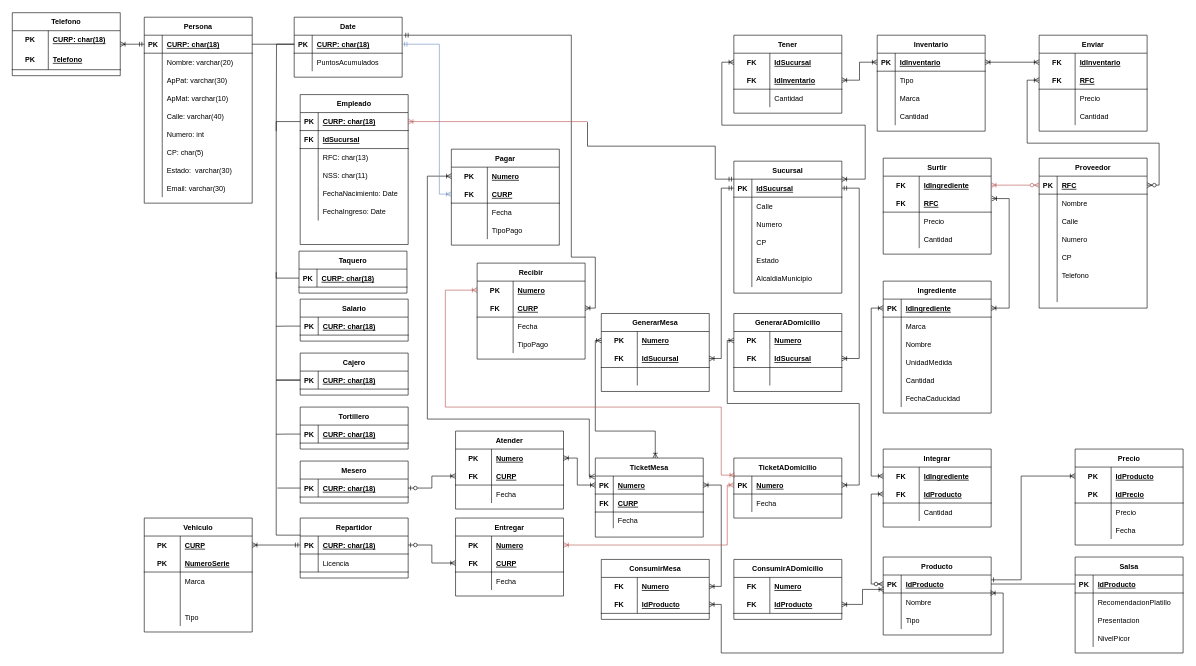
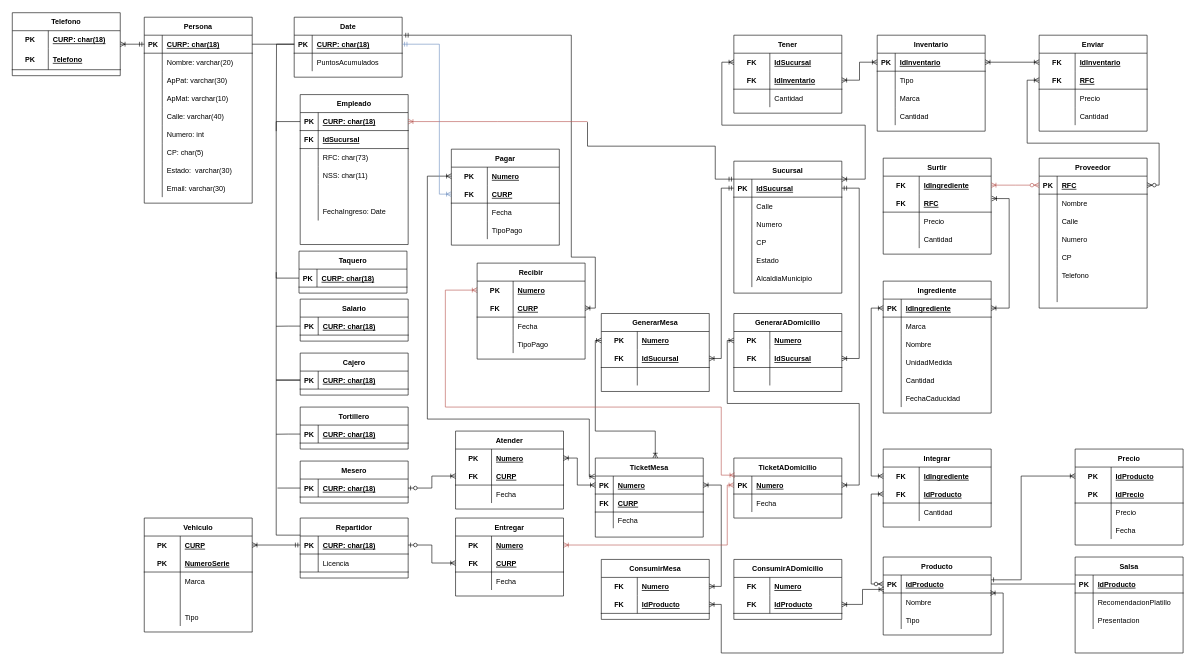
node "RFC: char(13)": label "RFC: char(13)" -> "RFC: char(73)"
node "FechaNacimiento: Date": removed
node "NivelPicor": removed
